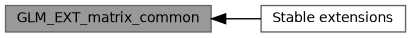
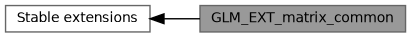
edge "Stable extensions" -> "GLM_EXT_matrix_common": reversed
